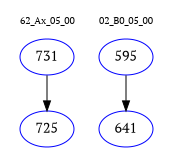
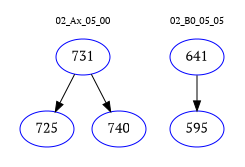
cluster "62_Ax_05_00": label "62_Ax_05_00" -> "02_Ax_05_00"
cluster "02_B0_05_00": label "02_B0_05_00" -> "02_B0_05_05"
edge "595" -> "641": reversed
node "740": added
